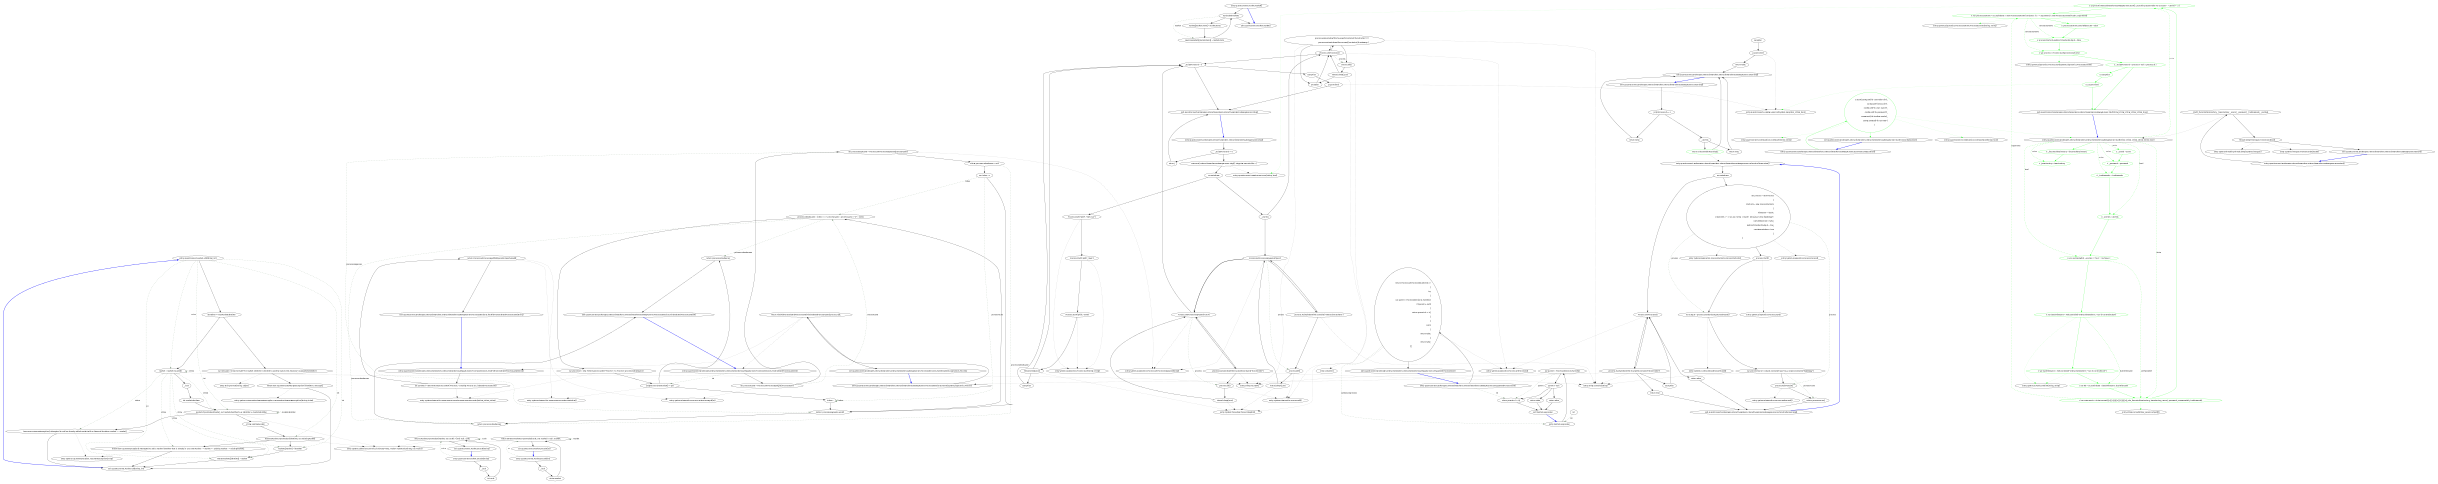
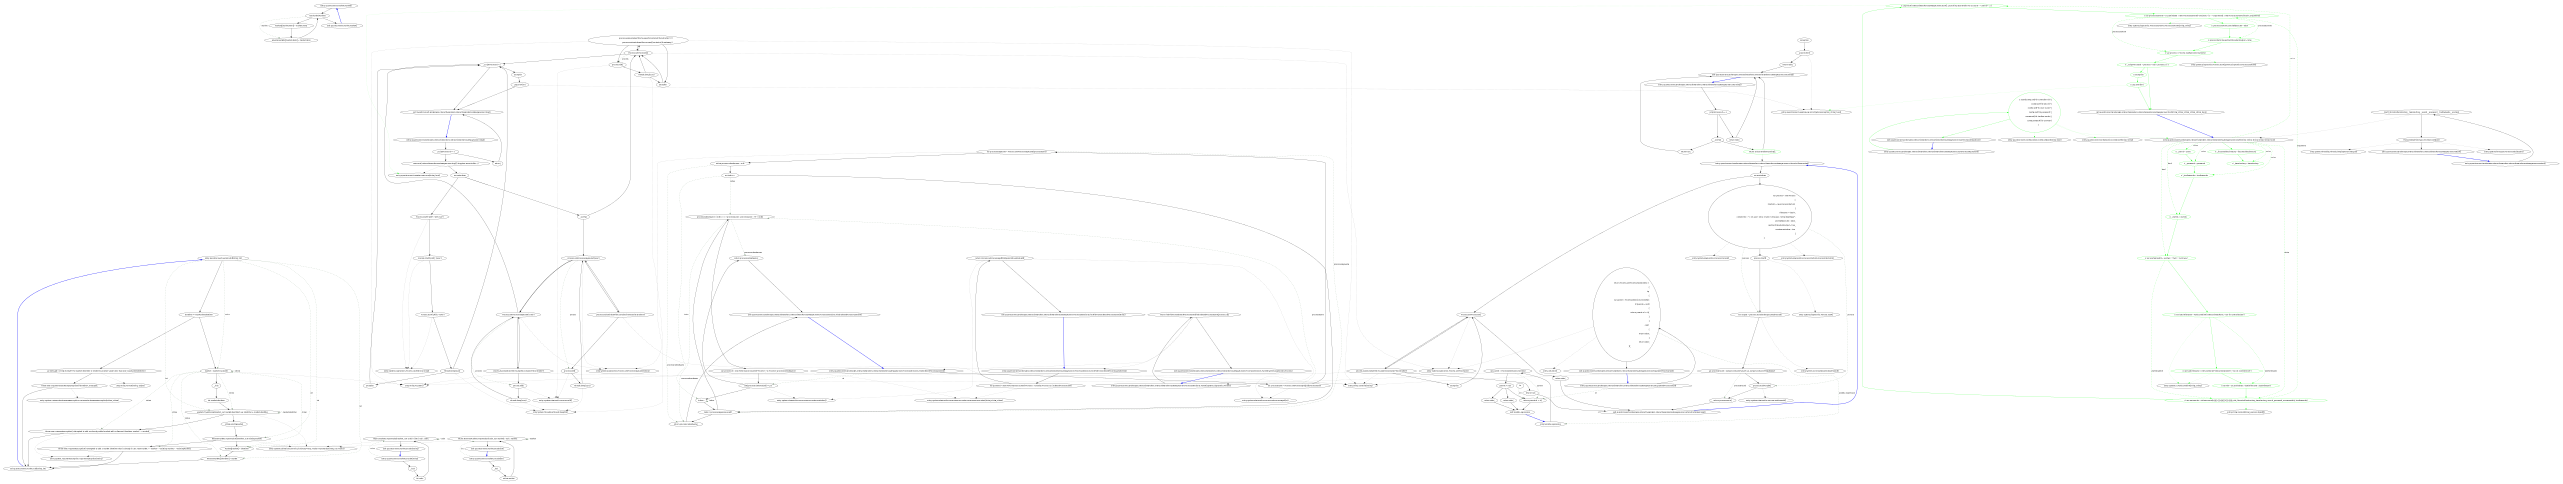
edge "Entry QuantConnect.Market.Market()" -> "Exit QuantConnect.Market.Market()": reversed
edge "var index = 0" -> "index++": label "processFound" -> "index"
edge "int" -> "Entry lambda expression": now "int" -> "return parent.Id == id;"
